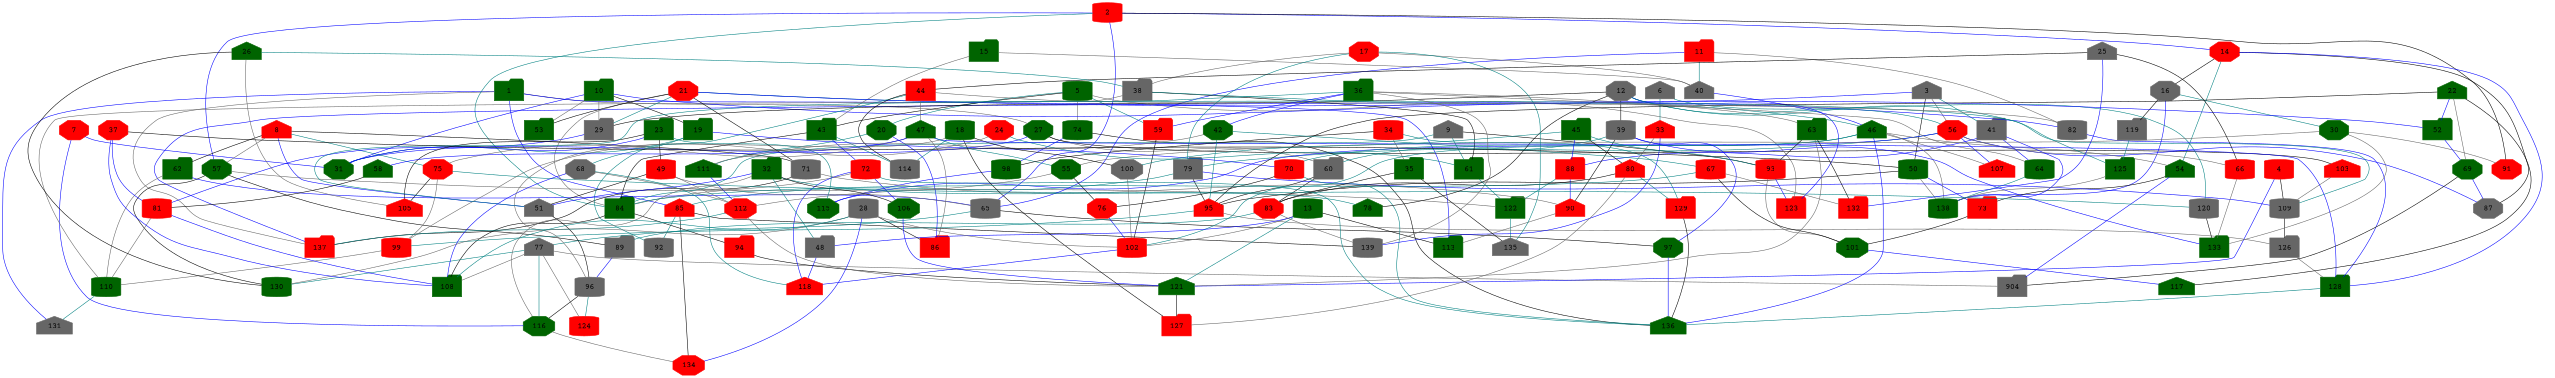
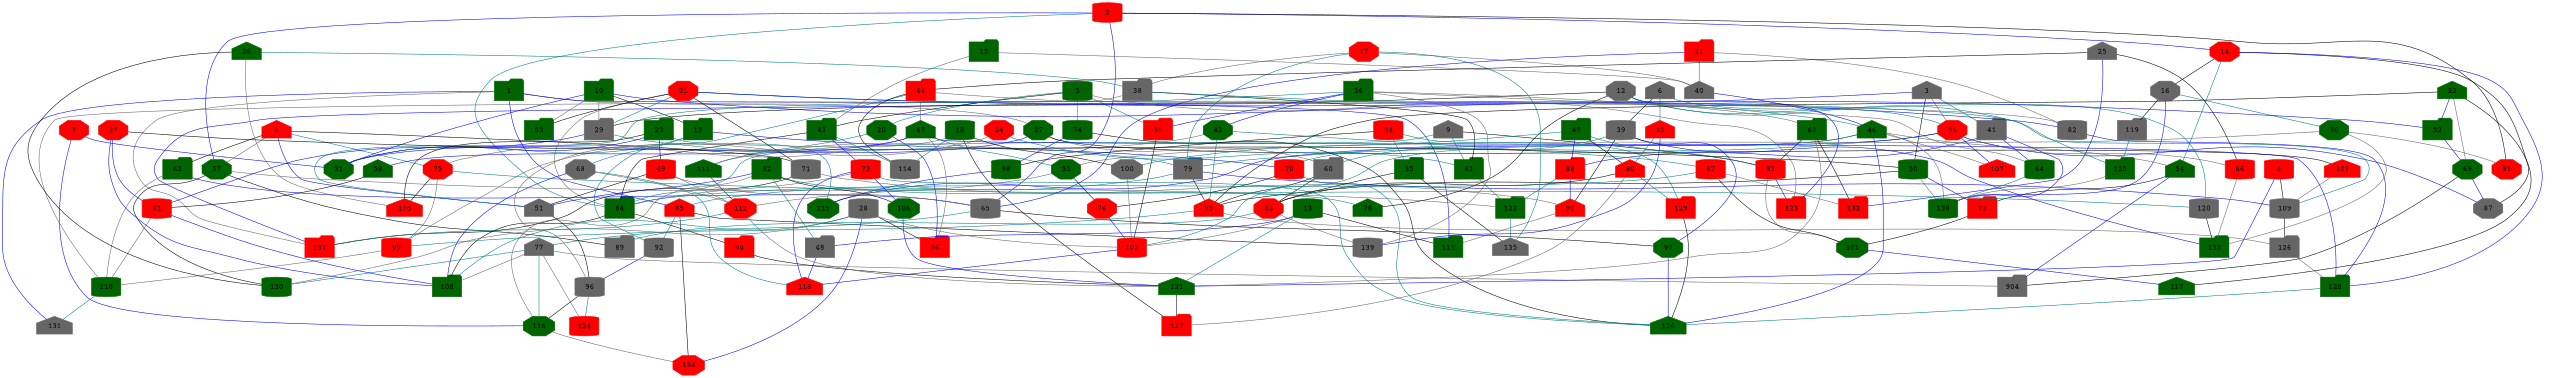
edge "12" -- "39": now "6" -- "39"
edge "29" -- "79": added
edge "89" -- "96": now "92" -- "96"
